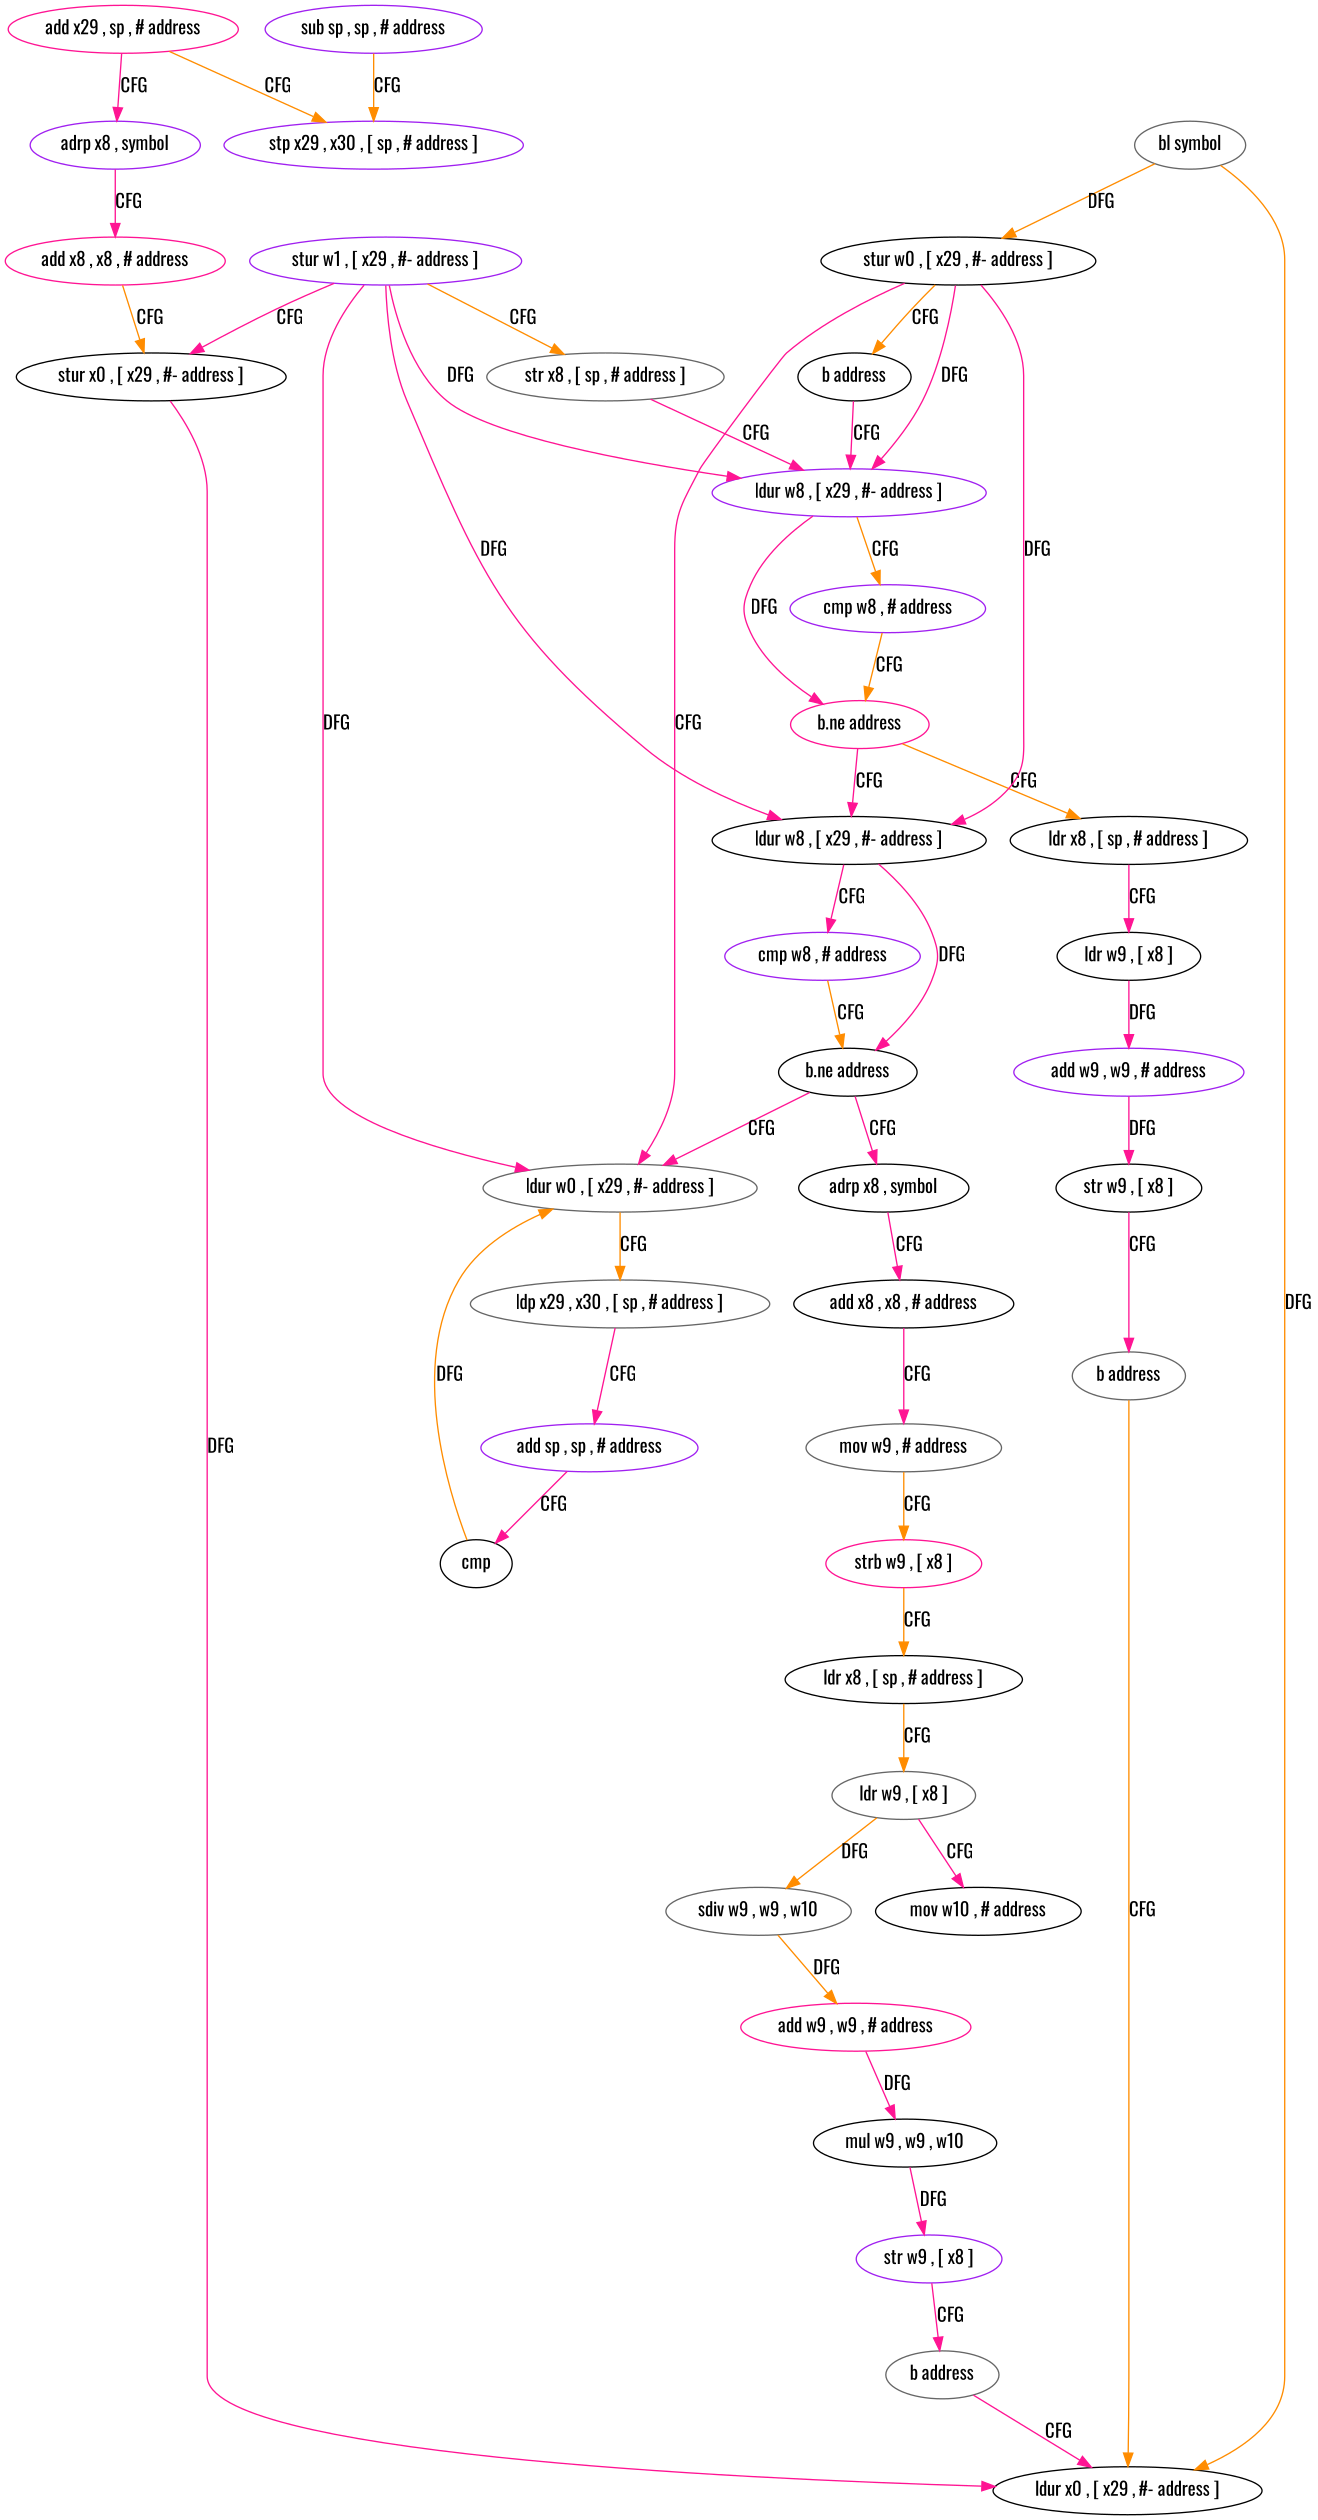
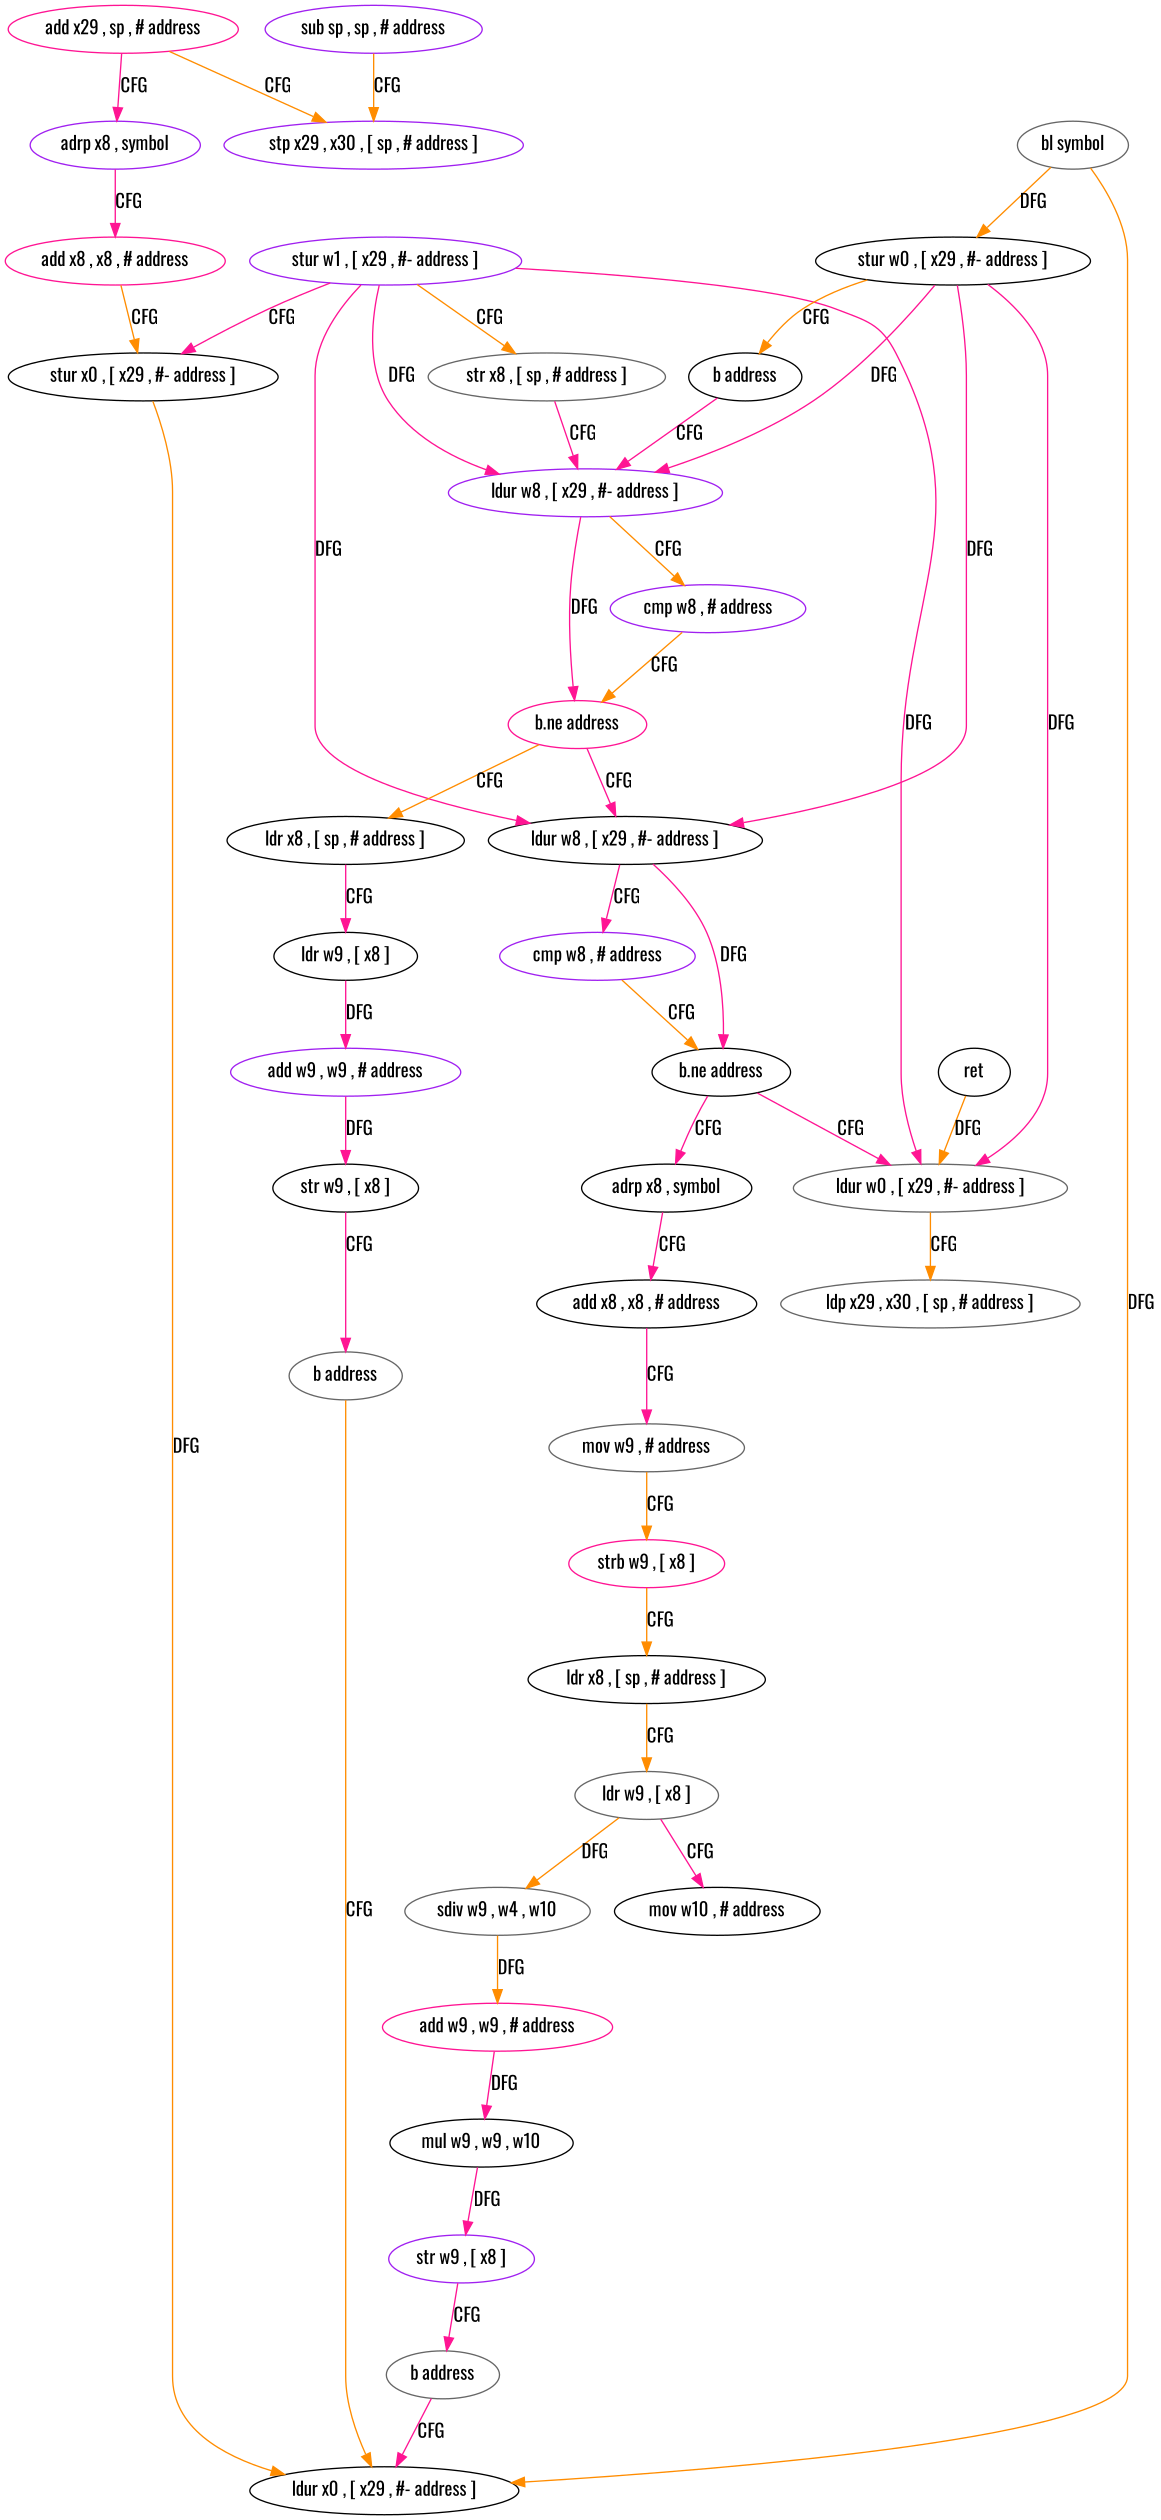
edge "stur w0 , [ x29 , #- address ]" -> "ldur w0 , [ x29 , #- address ]": label "CFG" -> "DFG"
node "add sp , sp , # address": removed
node "cmp": label "cmp" -> "ret"
edge "stur x0 , [ x29 , #- address ]" -> "ldur x0 , [ x29 , #- address ]": color deeppink -> darkorange
node "sdiv w9 , w9 , w10": label "sdiv w9 , w9 , w10" -> "sdiv w9 , w4 , w10"
